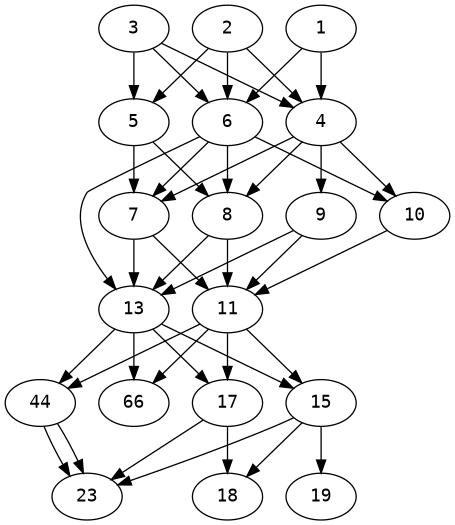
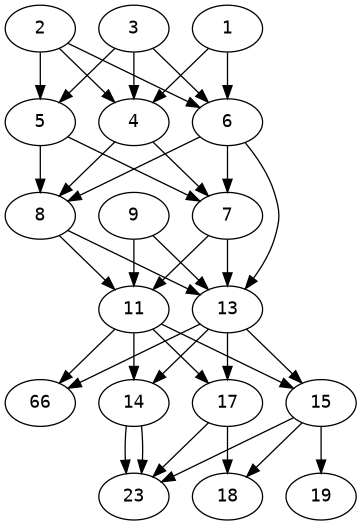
edge "4" -> "9": removed
node "10": removed
node "44": label "44" -> "14"
